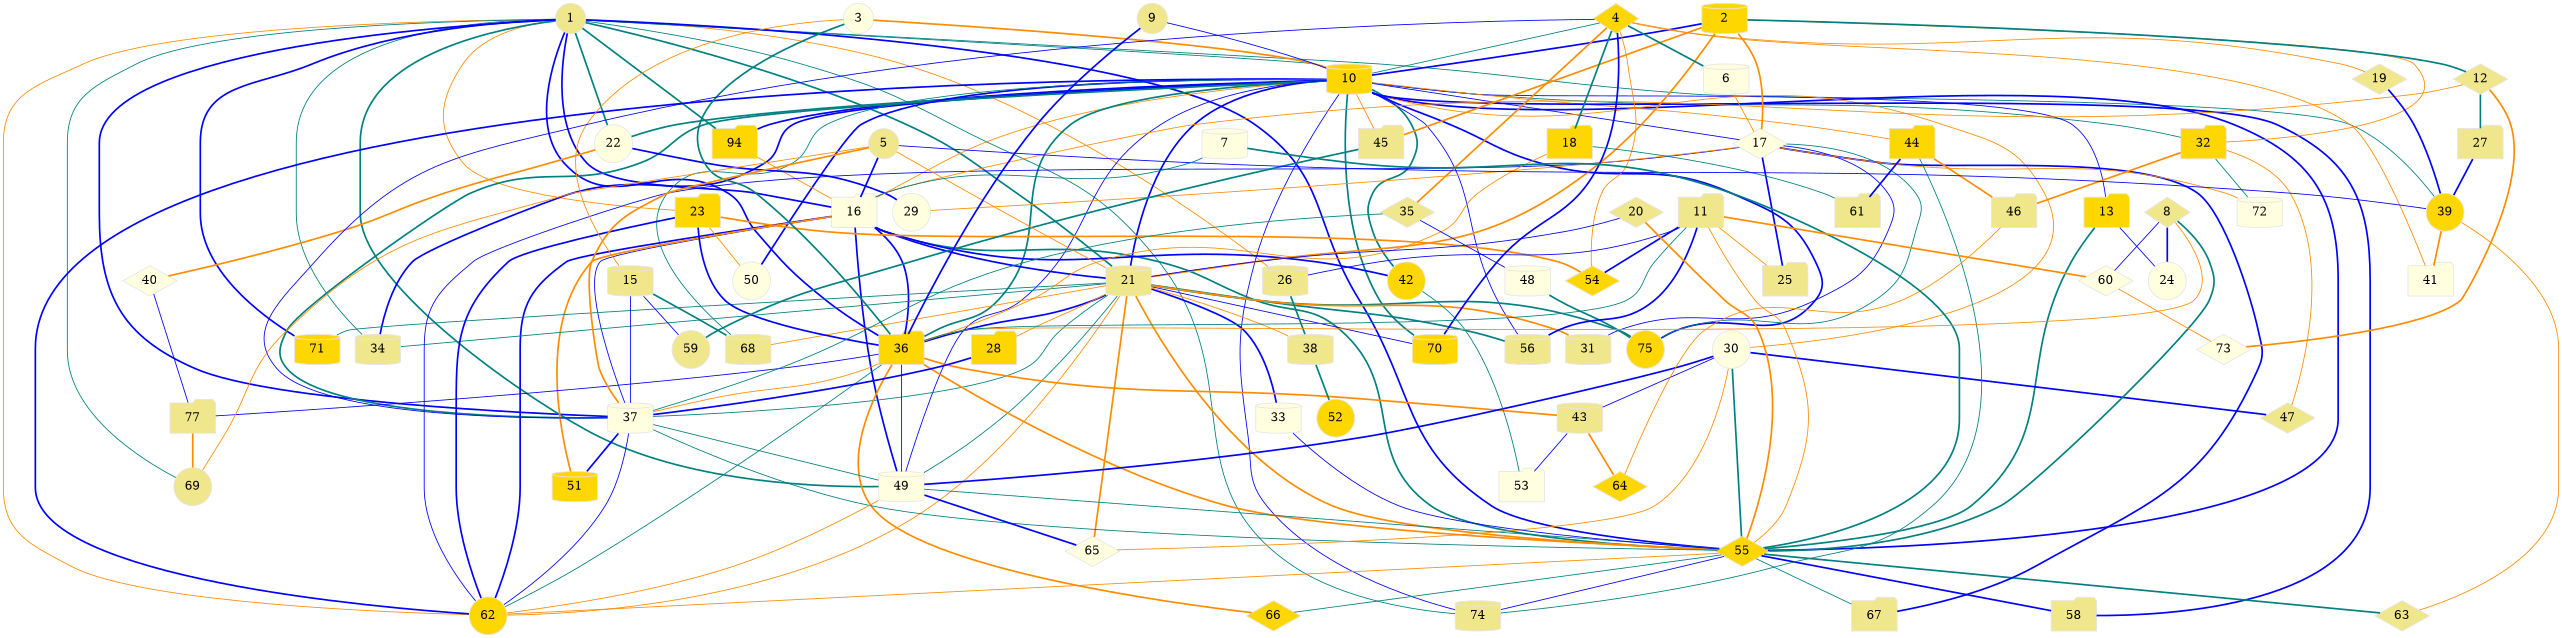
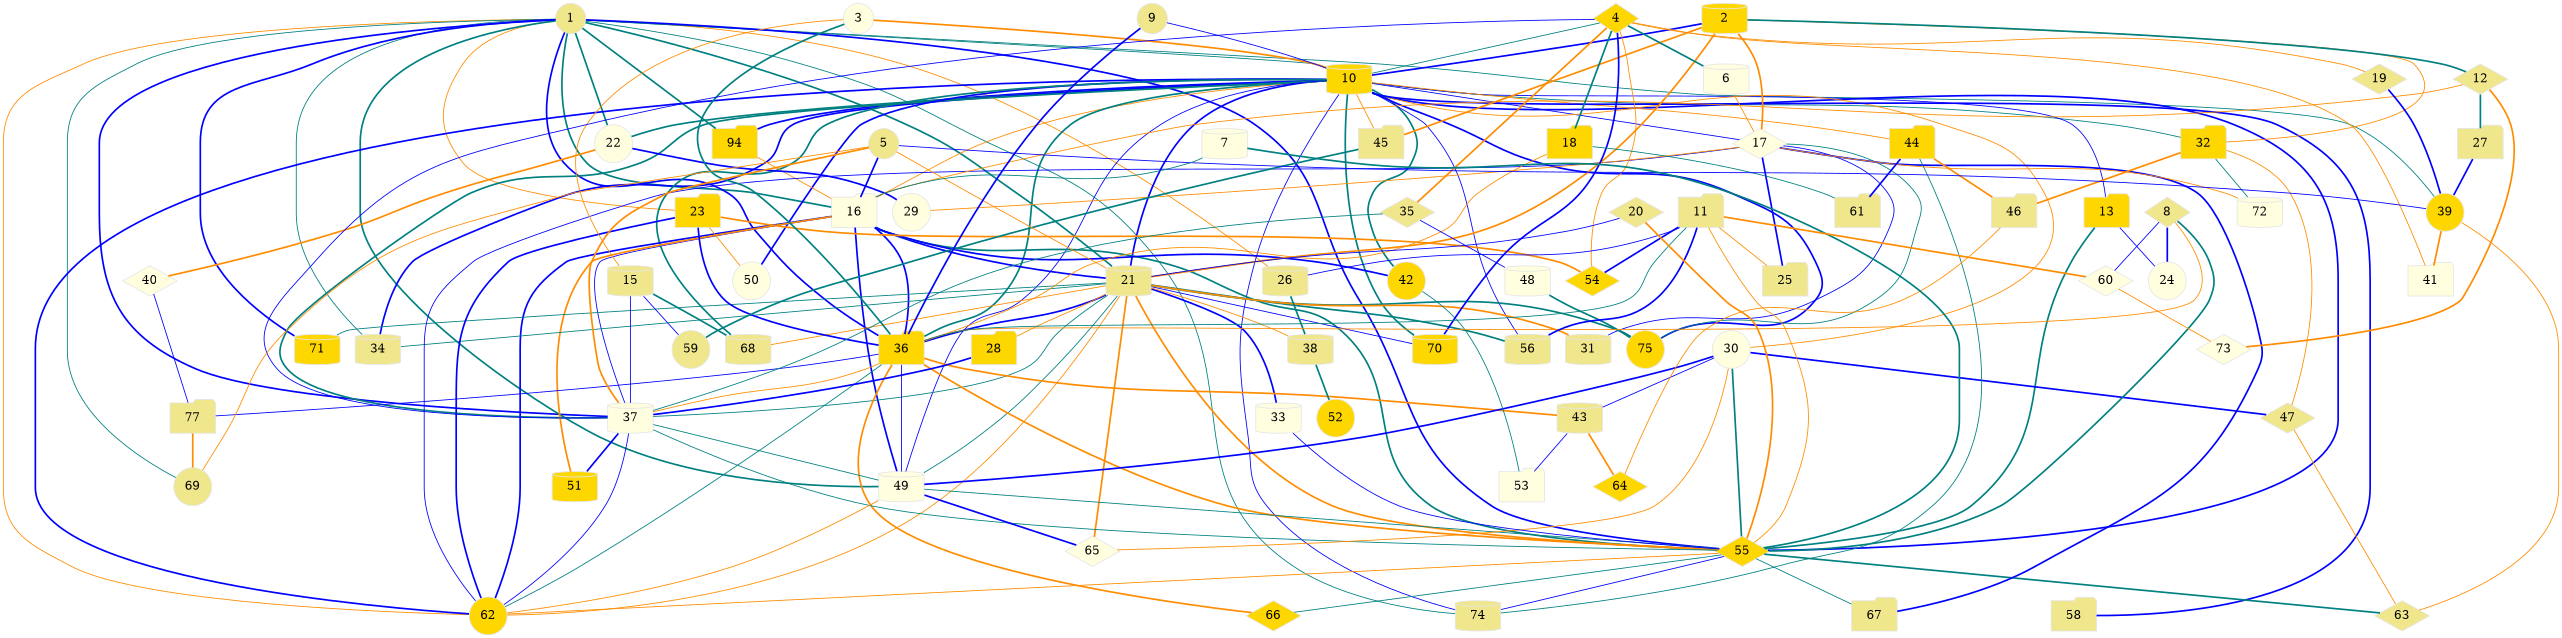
edge "10" -- "68": style solid -> bold
edge "1" -- "16": color blue -> teal
edge "47" -- "63": added
edge "55" -- "58": removed
